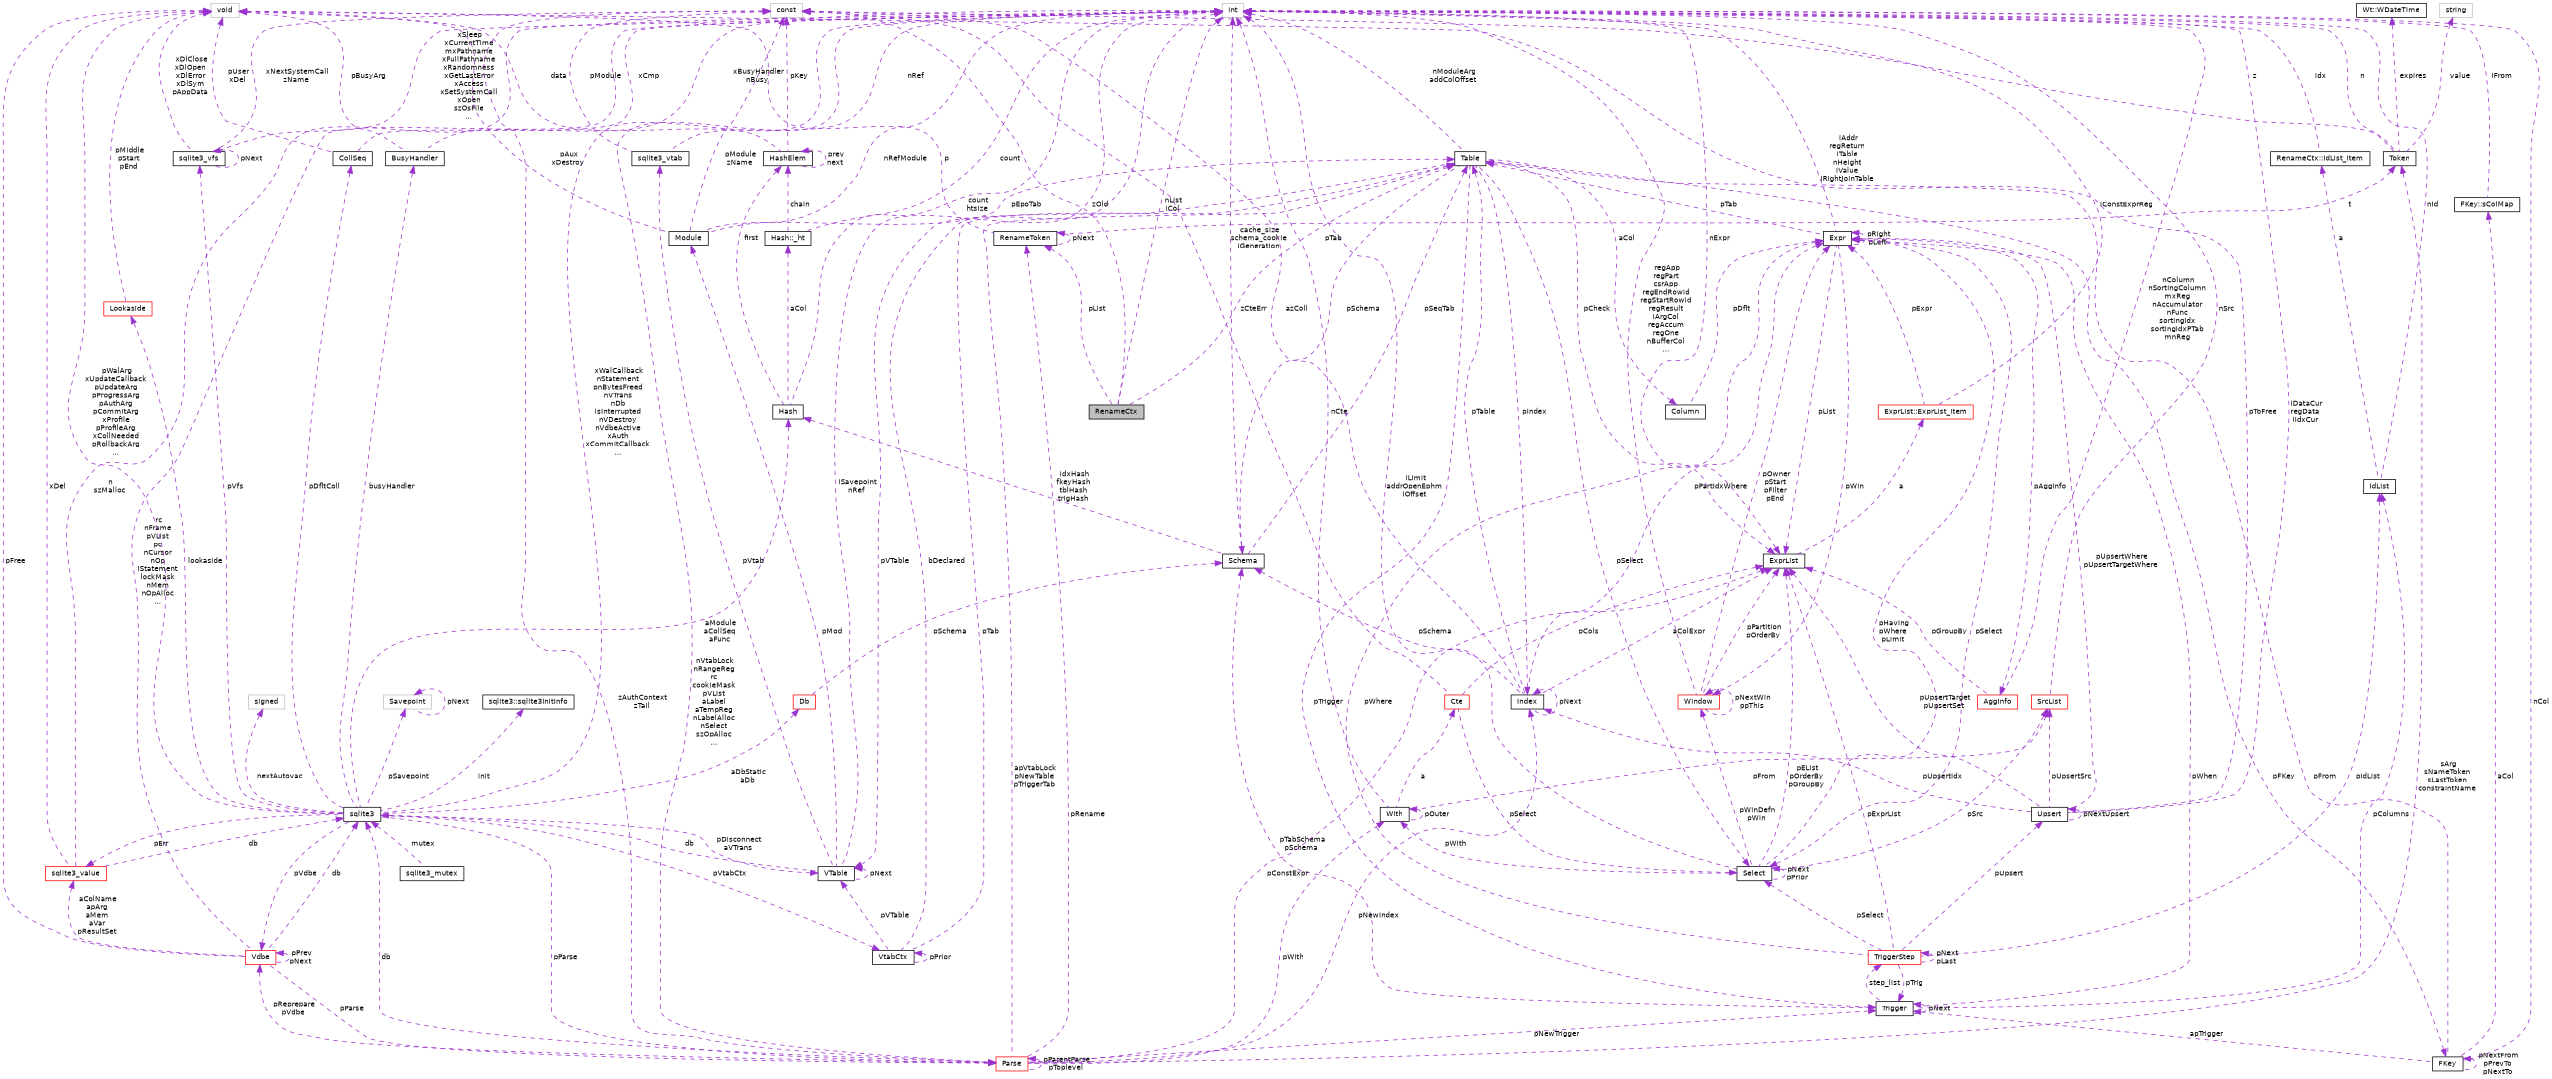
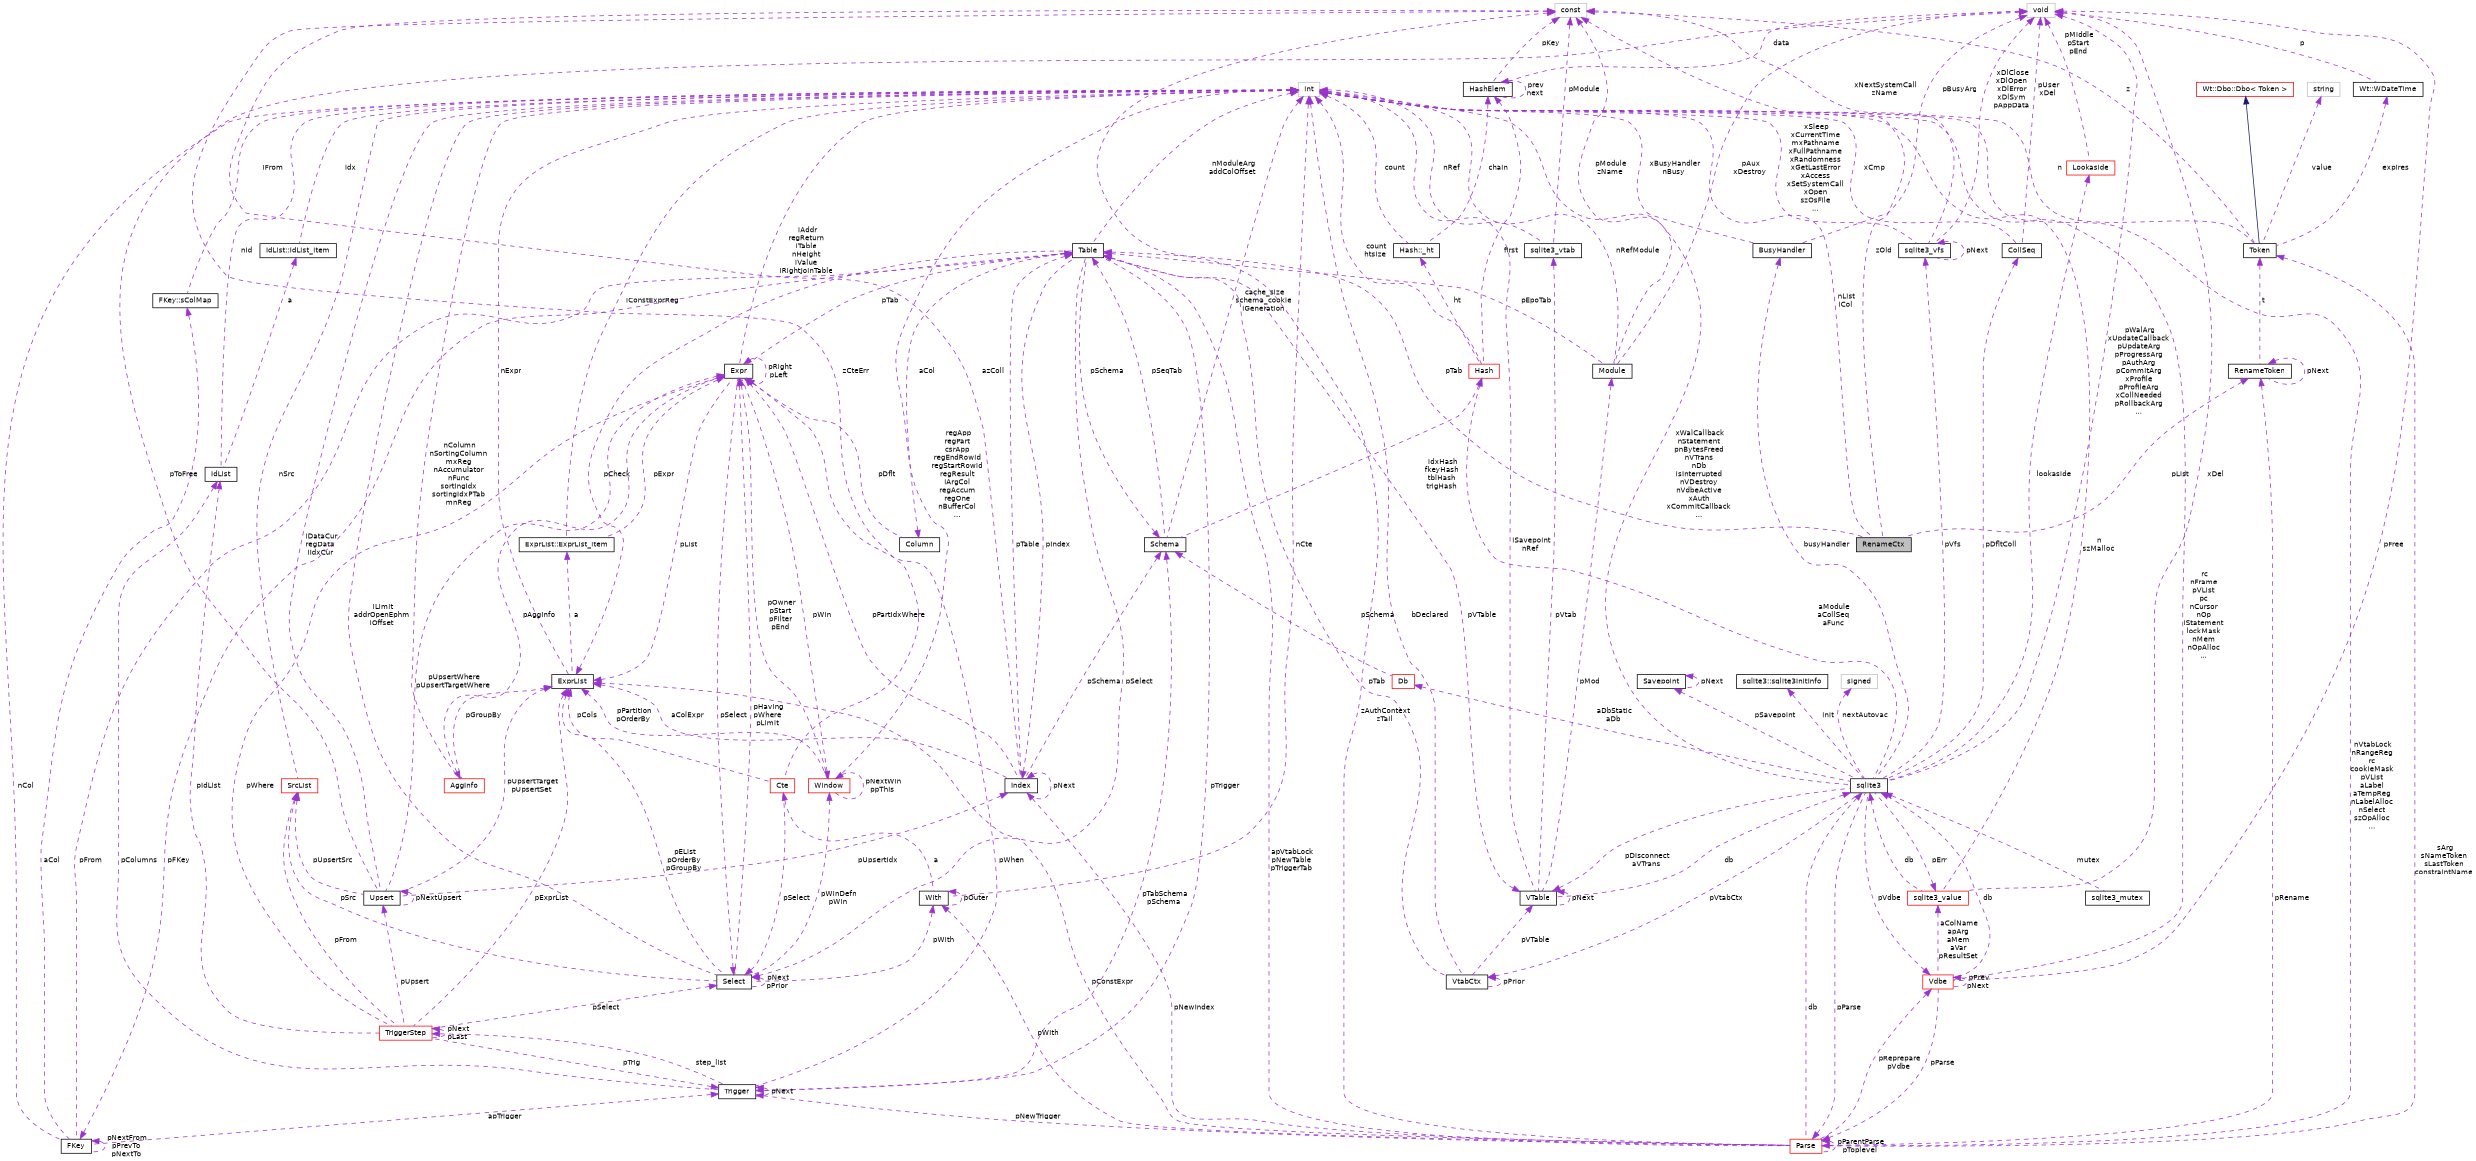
edge "RenameToken" -> "void": now "Wt::WDateTime" -> "void"
node "Wt::Dbo::Dbo< Token >": added
edge "int" -> "ExprList": reversed
node "RenameCtx::IdList_item": label "RenameCtx::IdList_item" -> "IdList::IdList_item"
edge "Hash" -> "Hash::_ht": label " aCol" -> " ht"
node "Hash": color black -> red
node "ExprList::ExprList_item": color red -> black
node "Savepoint": color grey75 -> black
edge "With" -> "SrcList": now "TriggerStep" -> "SrcList"
